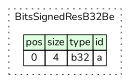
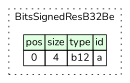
node "pos": text "b32" -> "b12"
